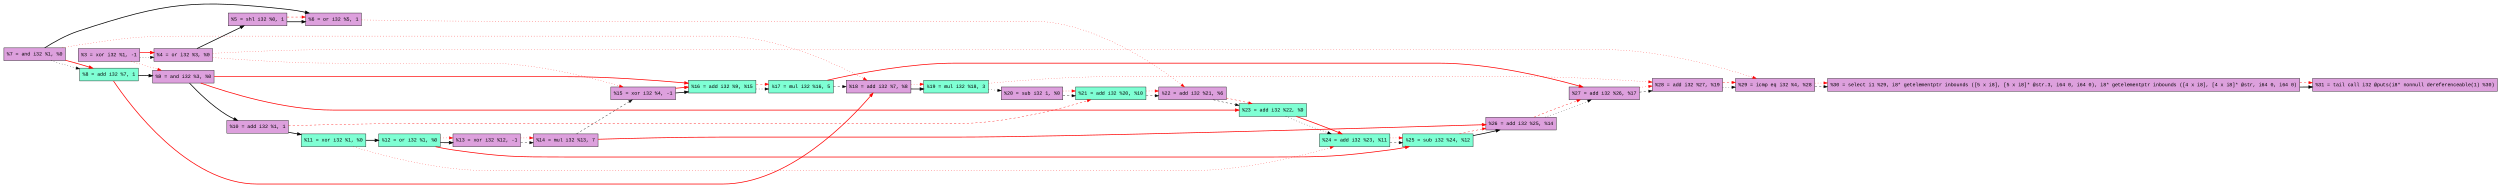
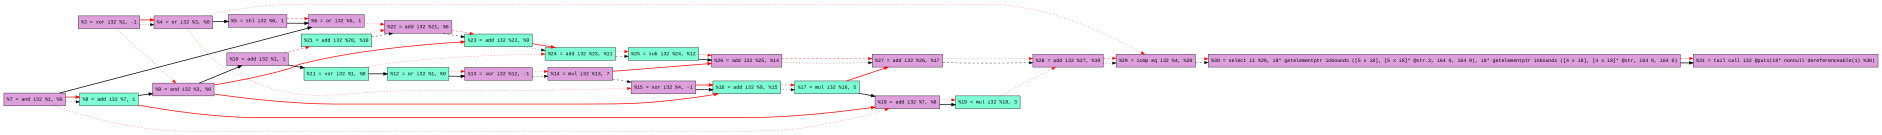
edge "%17 = mul i32 %16, 5" -> "%18 = add i32 %7, %8": style dashed -> bold
node "%20 = sub i32 1, %0": removed
edge "%12 = or i32 %1, %0" -> "%25 = sub i32 %24, %12": removed
